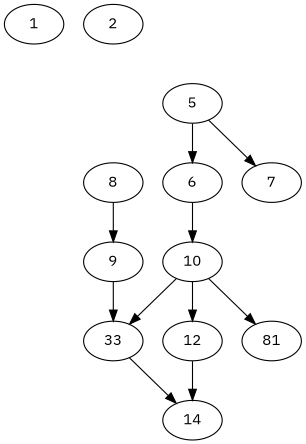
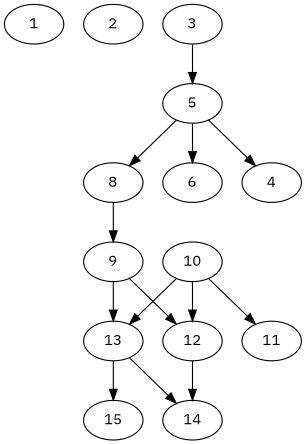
node "3": added
edge "5" -> "8": added
node "7": label "7" -> "4"
edge "6" -> "10": removed
edge "9" -> "12": added
node "33": label "33" -> "13"
node "81": label "81" -> "11"
node "15": added
